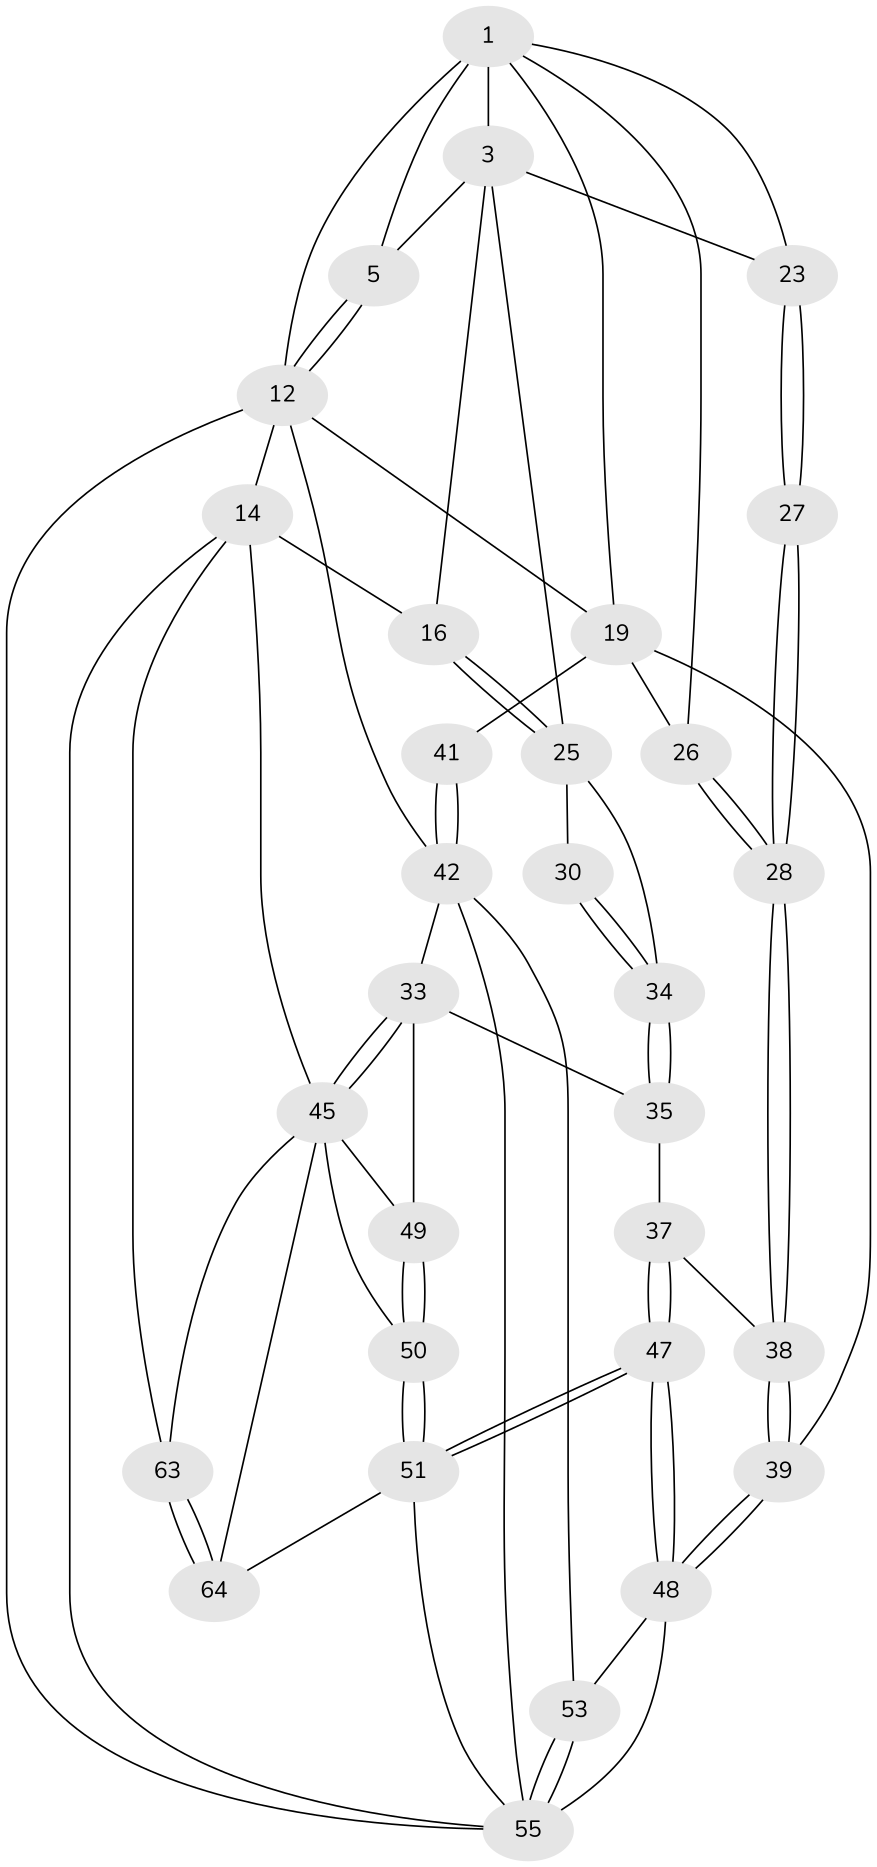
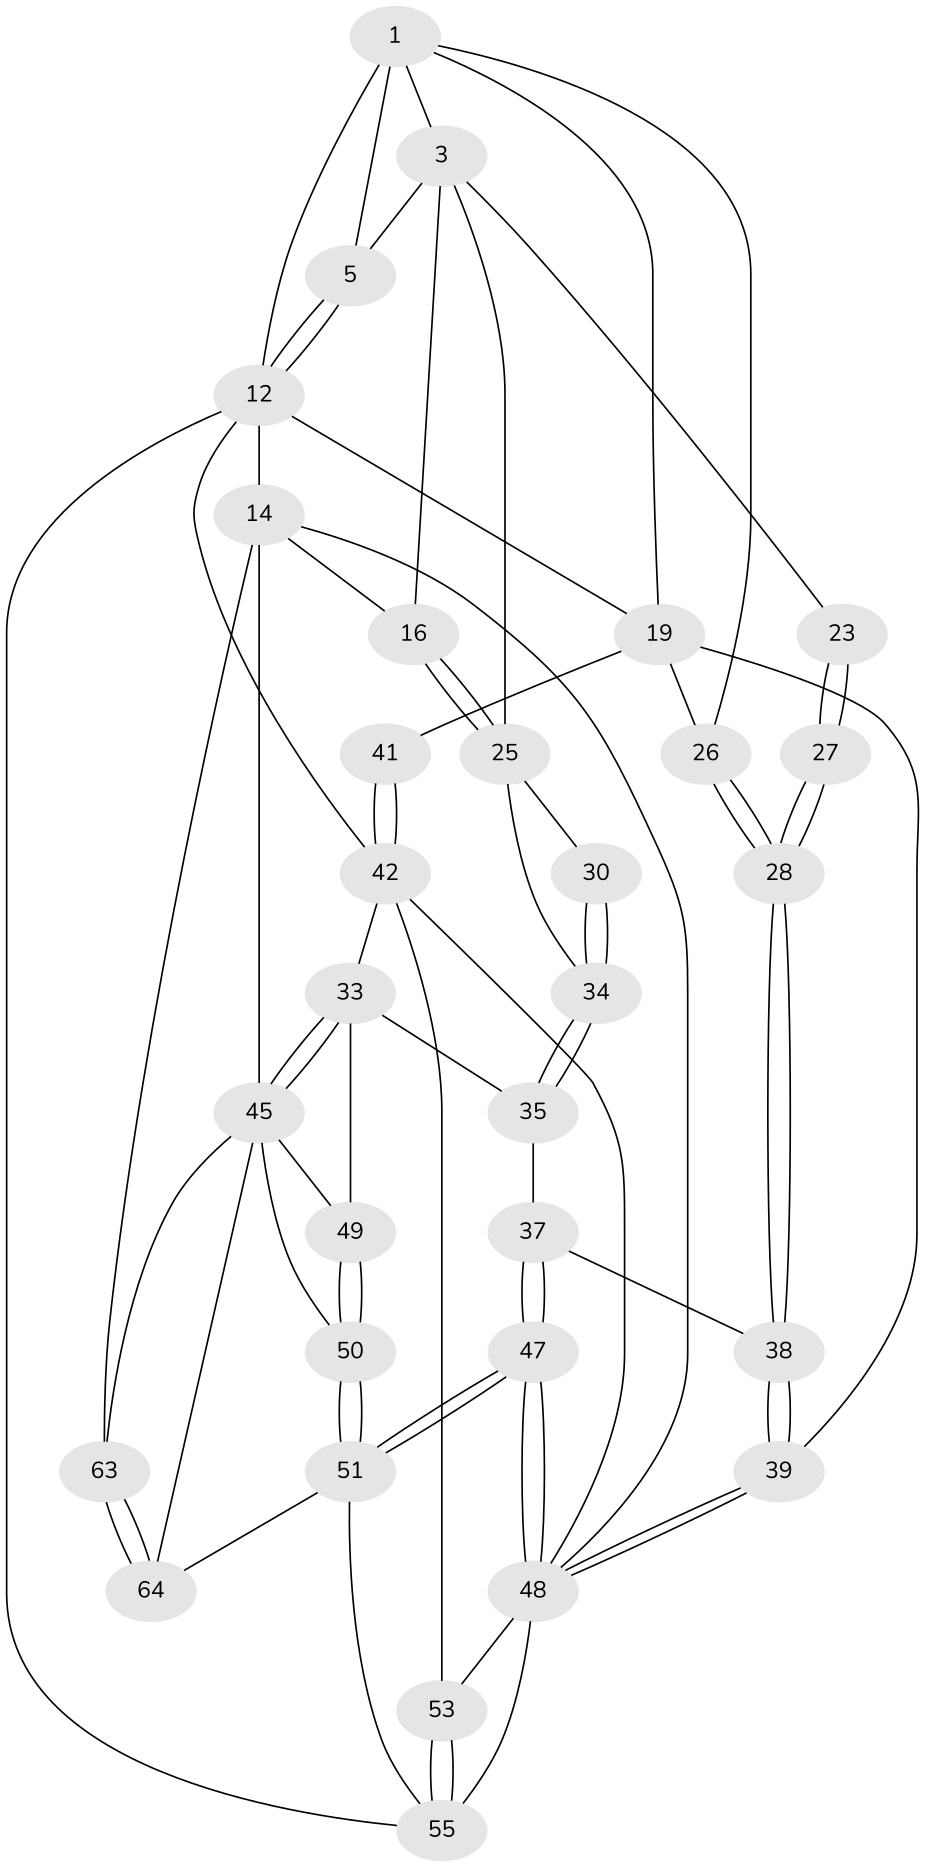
edge "1" -- "23": removed
edge "14" -- "55": now "14" -- "48"
edge "42" -- "55": now "42" -- "48"
